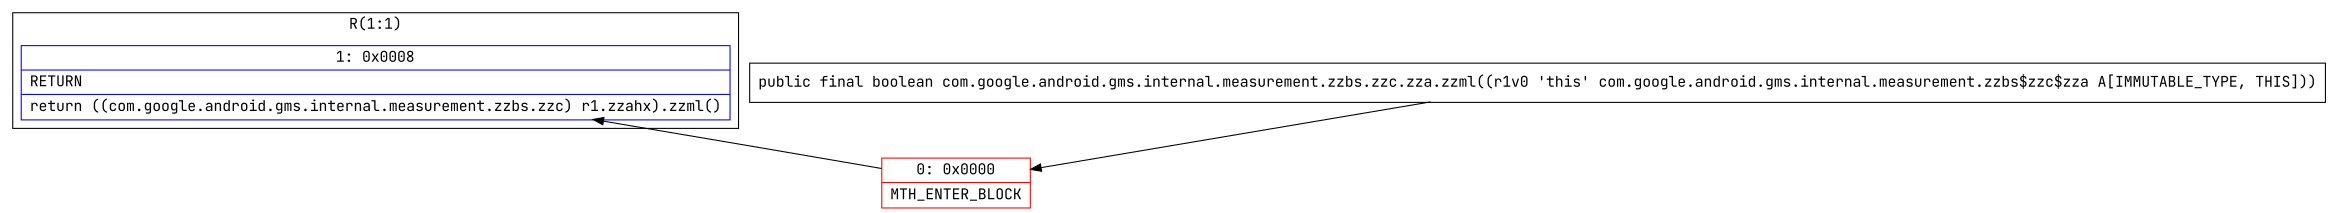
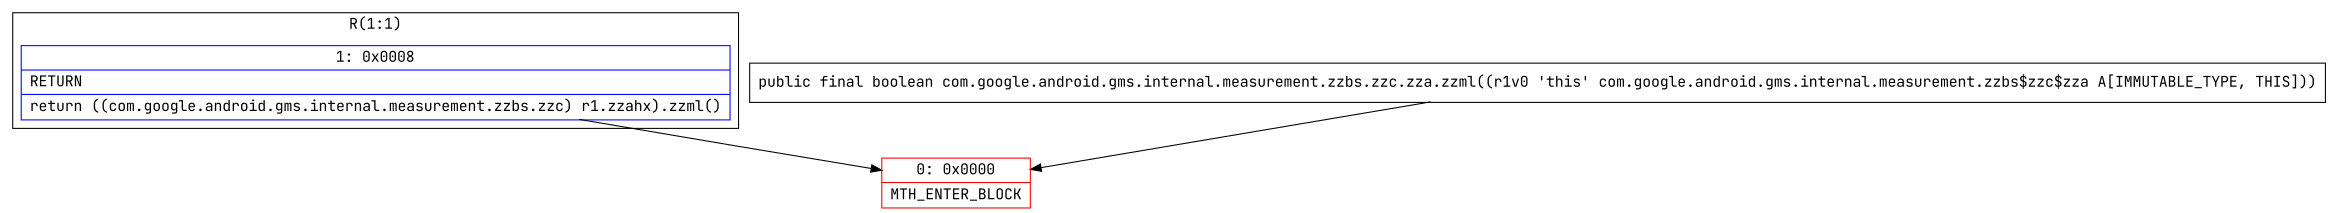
edge "0: 0x0000" -> "1: 0x0008": reversed
